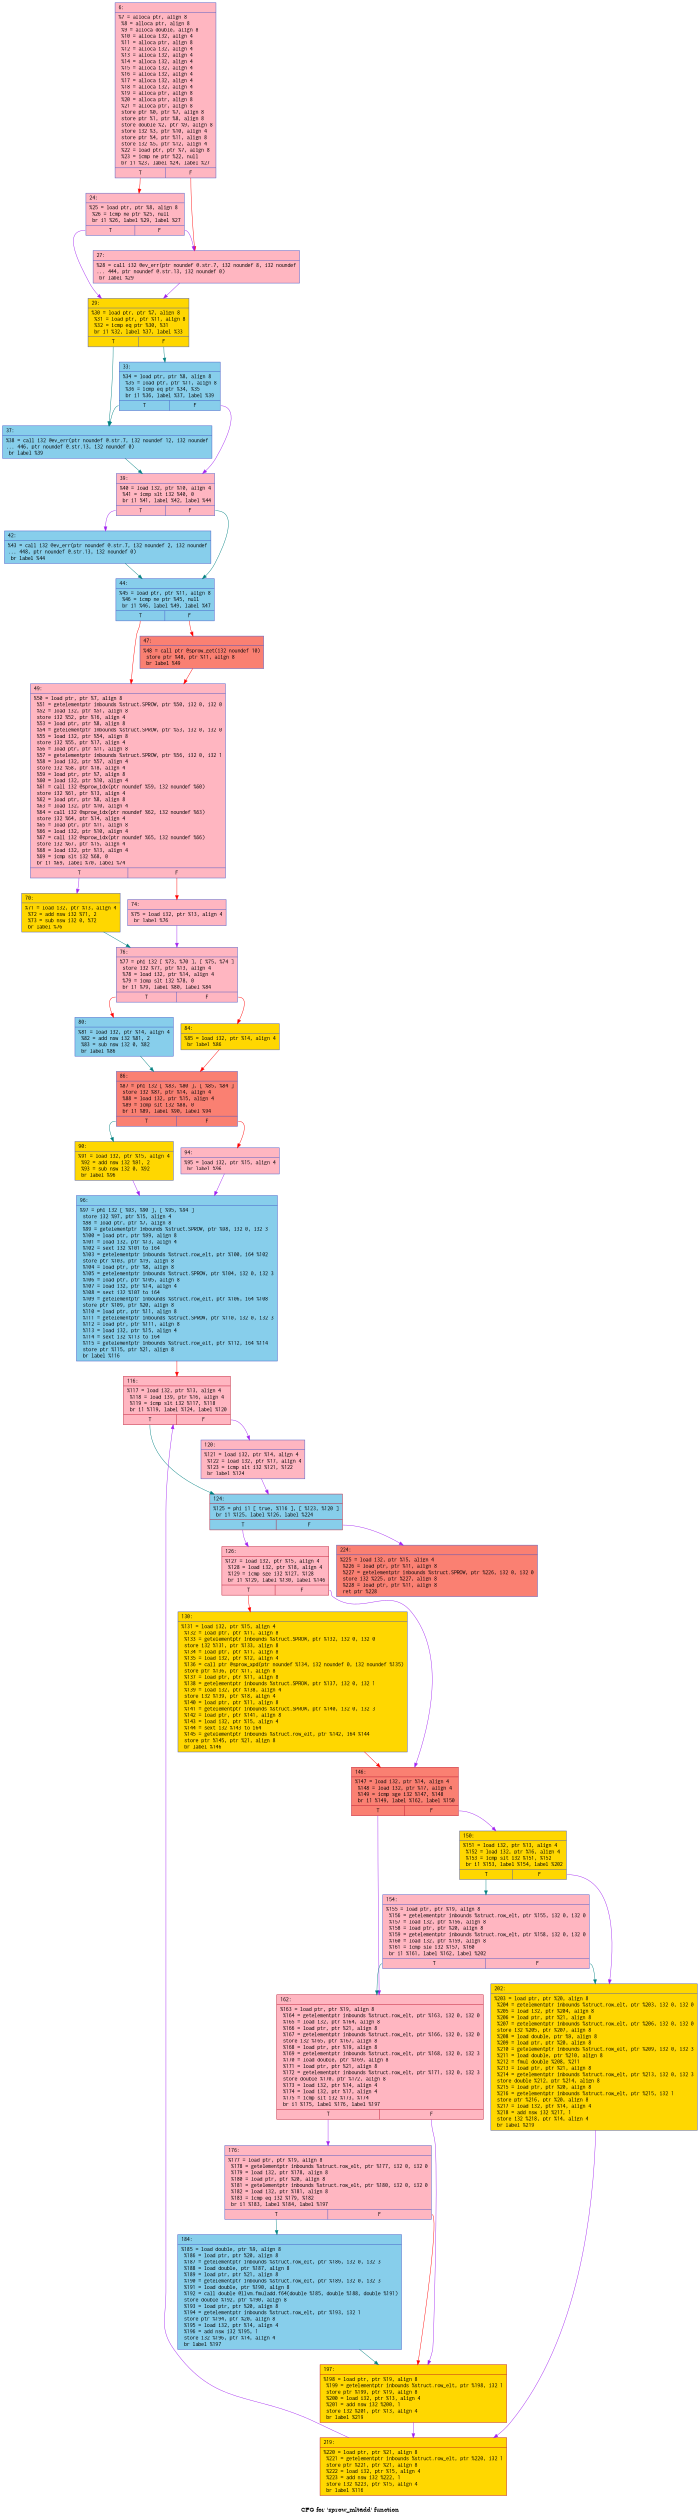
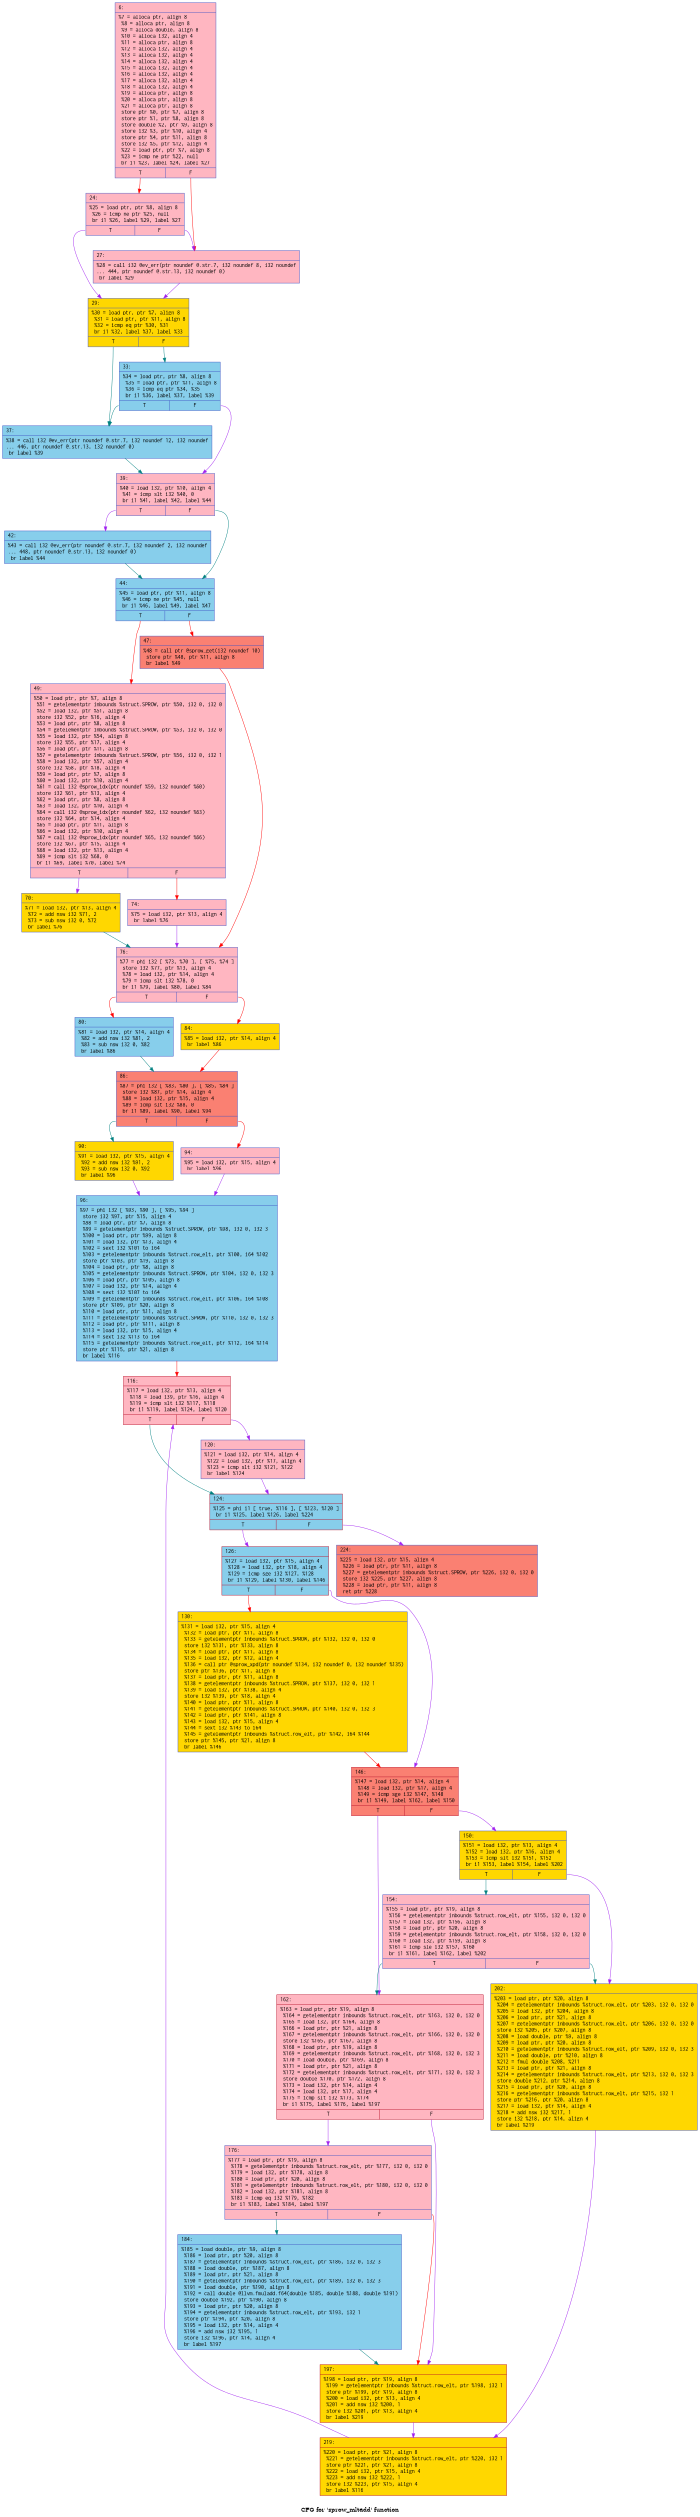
edge "47:" -> "49:": now "47:" -> "76:"
node "126:": fillcolor lightpink -> skyblue
